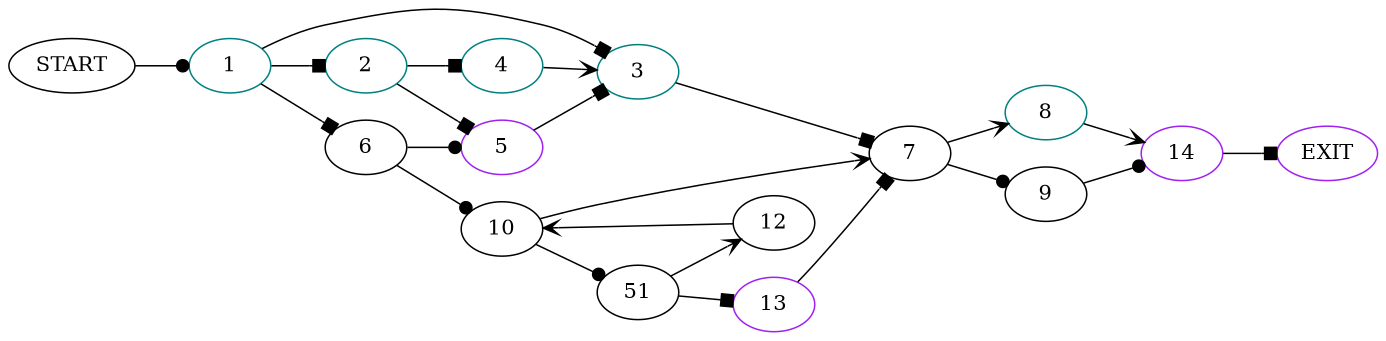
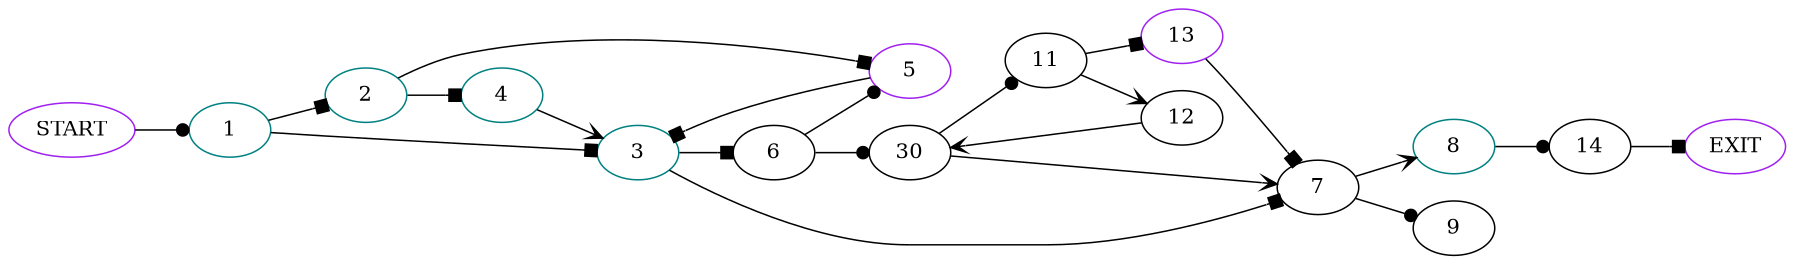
node "START": color black -> purple
edge "1" -> "6": now "3" -> "6"
edge "8" -> "14": arrowhead vee -> dot
node "14": color purple -> black
edge "9" -> "14": removed
node "10": label "10" -> "30"
node "51": label "51" -> "11"
